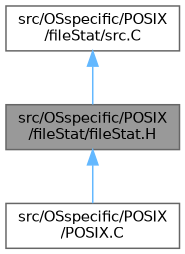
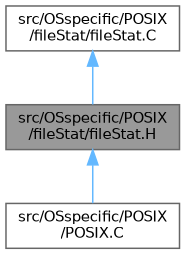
node "src/OSspecific/POSIX /fileStat/src.C": label "src/OSspecific/POSIX /fileStat/src.C" -> "src/OSspecific/POSIX /fileStat/fileStat.C"
